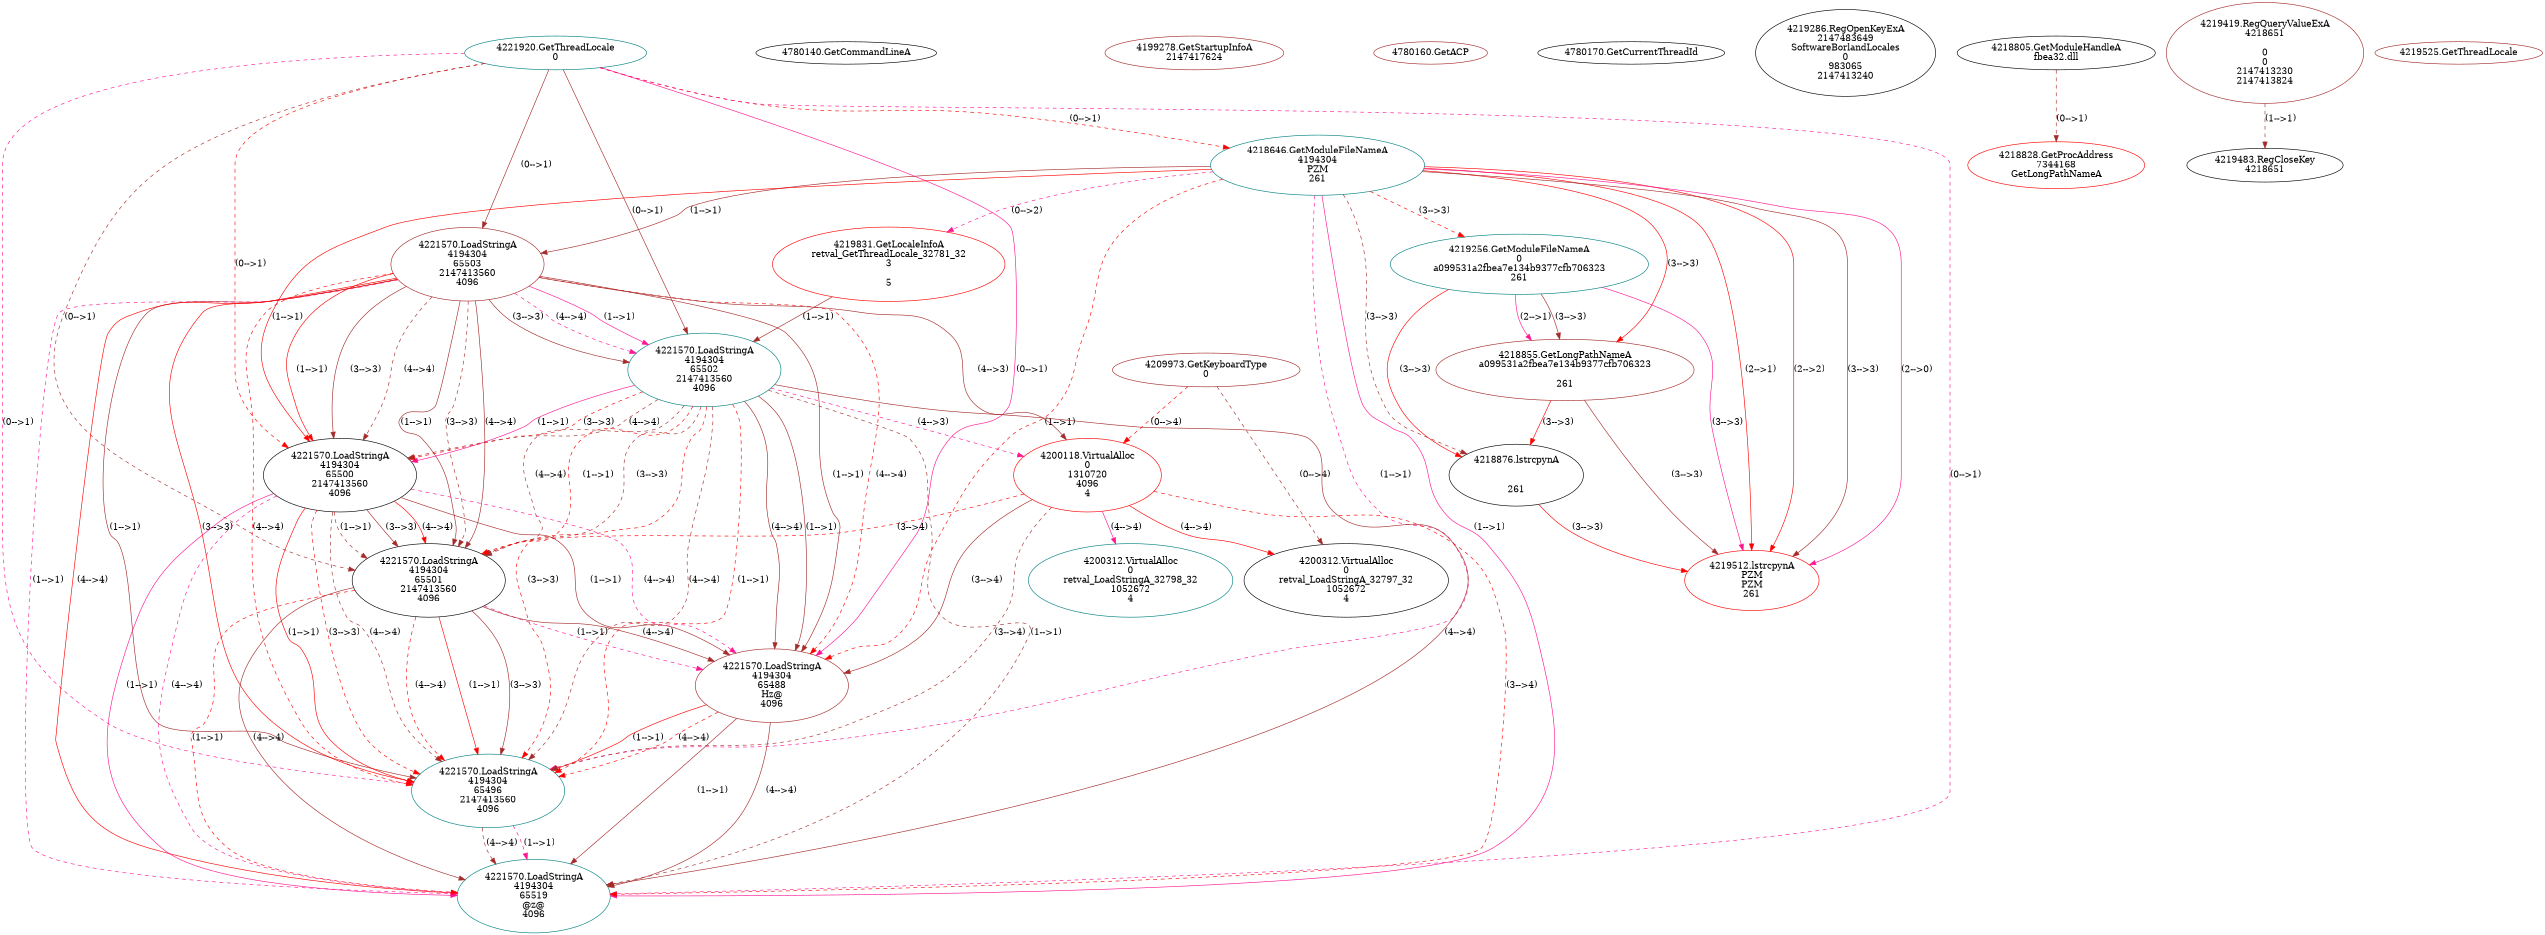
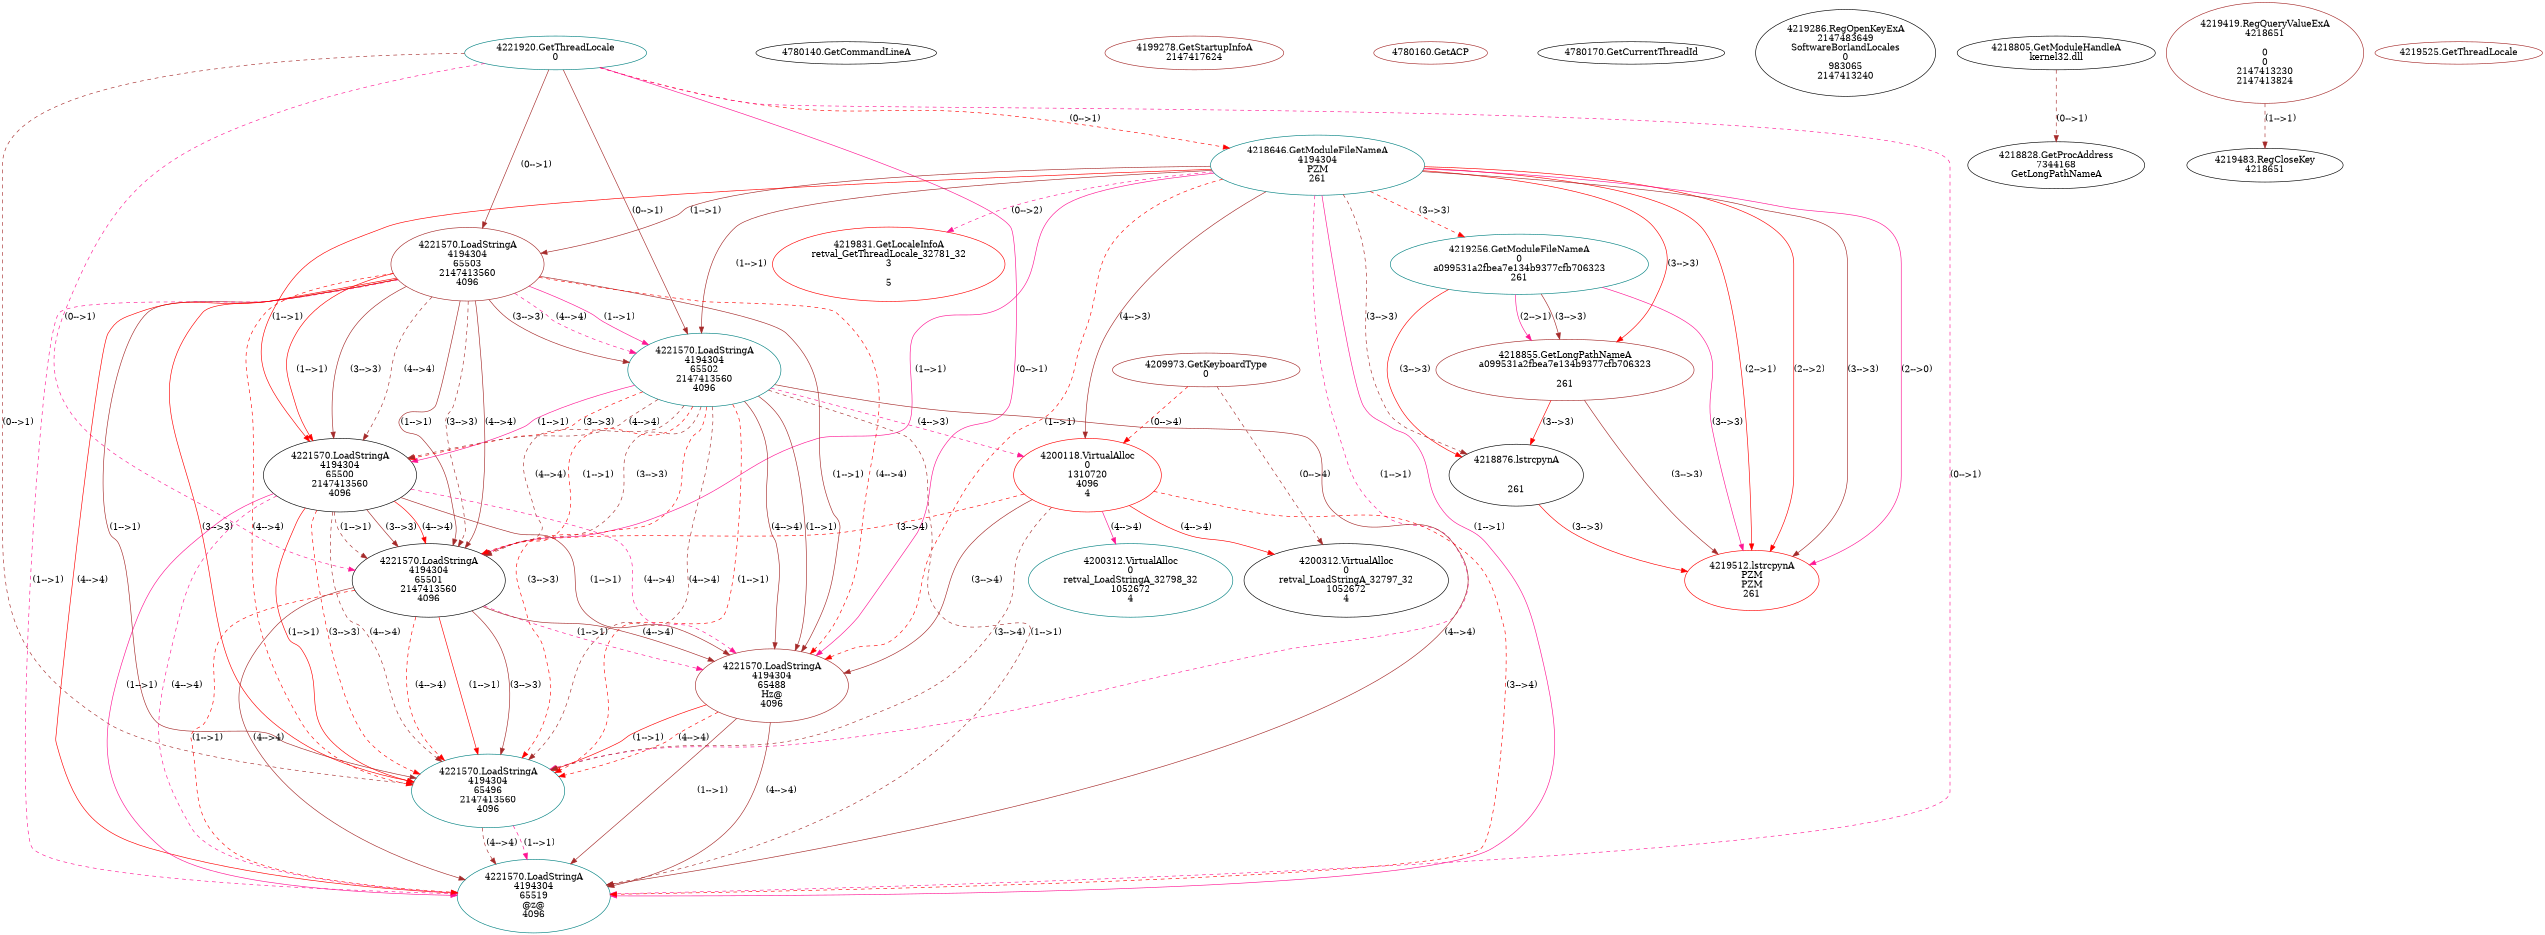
node "4218805.GetModuleHandleA fbea32.dll": label "4218805.GetModuleHandleA fbea32.dll" -> "4218805.GetModuleHandleA kernel32.dll"
node "4218828.GetProcAddress 7344168 GetLongPathNameA": color red -> black
edge "4221920.GetThreadLocale 0" -> "4221570.LoadStringA 4194304 65500 2147413560 4096": removed, label "(0-->1)"
edge "4221920.GetThreadLocale 0" -> "4221570.LoadStringA 4194304 65501 2147413560 4096": color brown -> deeppink
edge "4221570.LoadStringA 4194304 65503 2147413560 4096" -> "4200118.VirtualAlloc 0 1310720 4096 4": now "4218646.GetModuleFileNameA 4194304 PZM 261" -> "4200118.VirtualAlloc 0 1310720 4096 4"
edge "4219831.GetLocaleInfoA retval_GetThreadLocale_32781_32 3 5" -> "4221570.LoadStringA 4194304 65502 2147413560 4096": now "4218646.GetModuleFileNameA 4194304 PZM 261" -> "4221570.LoadStringA 4194304 65502 2147413560 4096"
edge "4221920.GetThreadLocale 0" -> "4221570.LoadStringA 4194304 65496 2147413560 4096": color deeppink -> brown
edge "4218646.GetModuleFileNameA 4194304 PZM 261" -> "4221570.LoadStringA 4194304 65501 2147413560 4096": added, label "(1-->1)"
